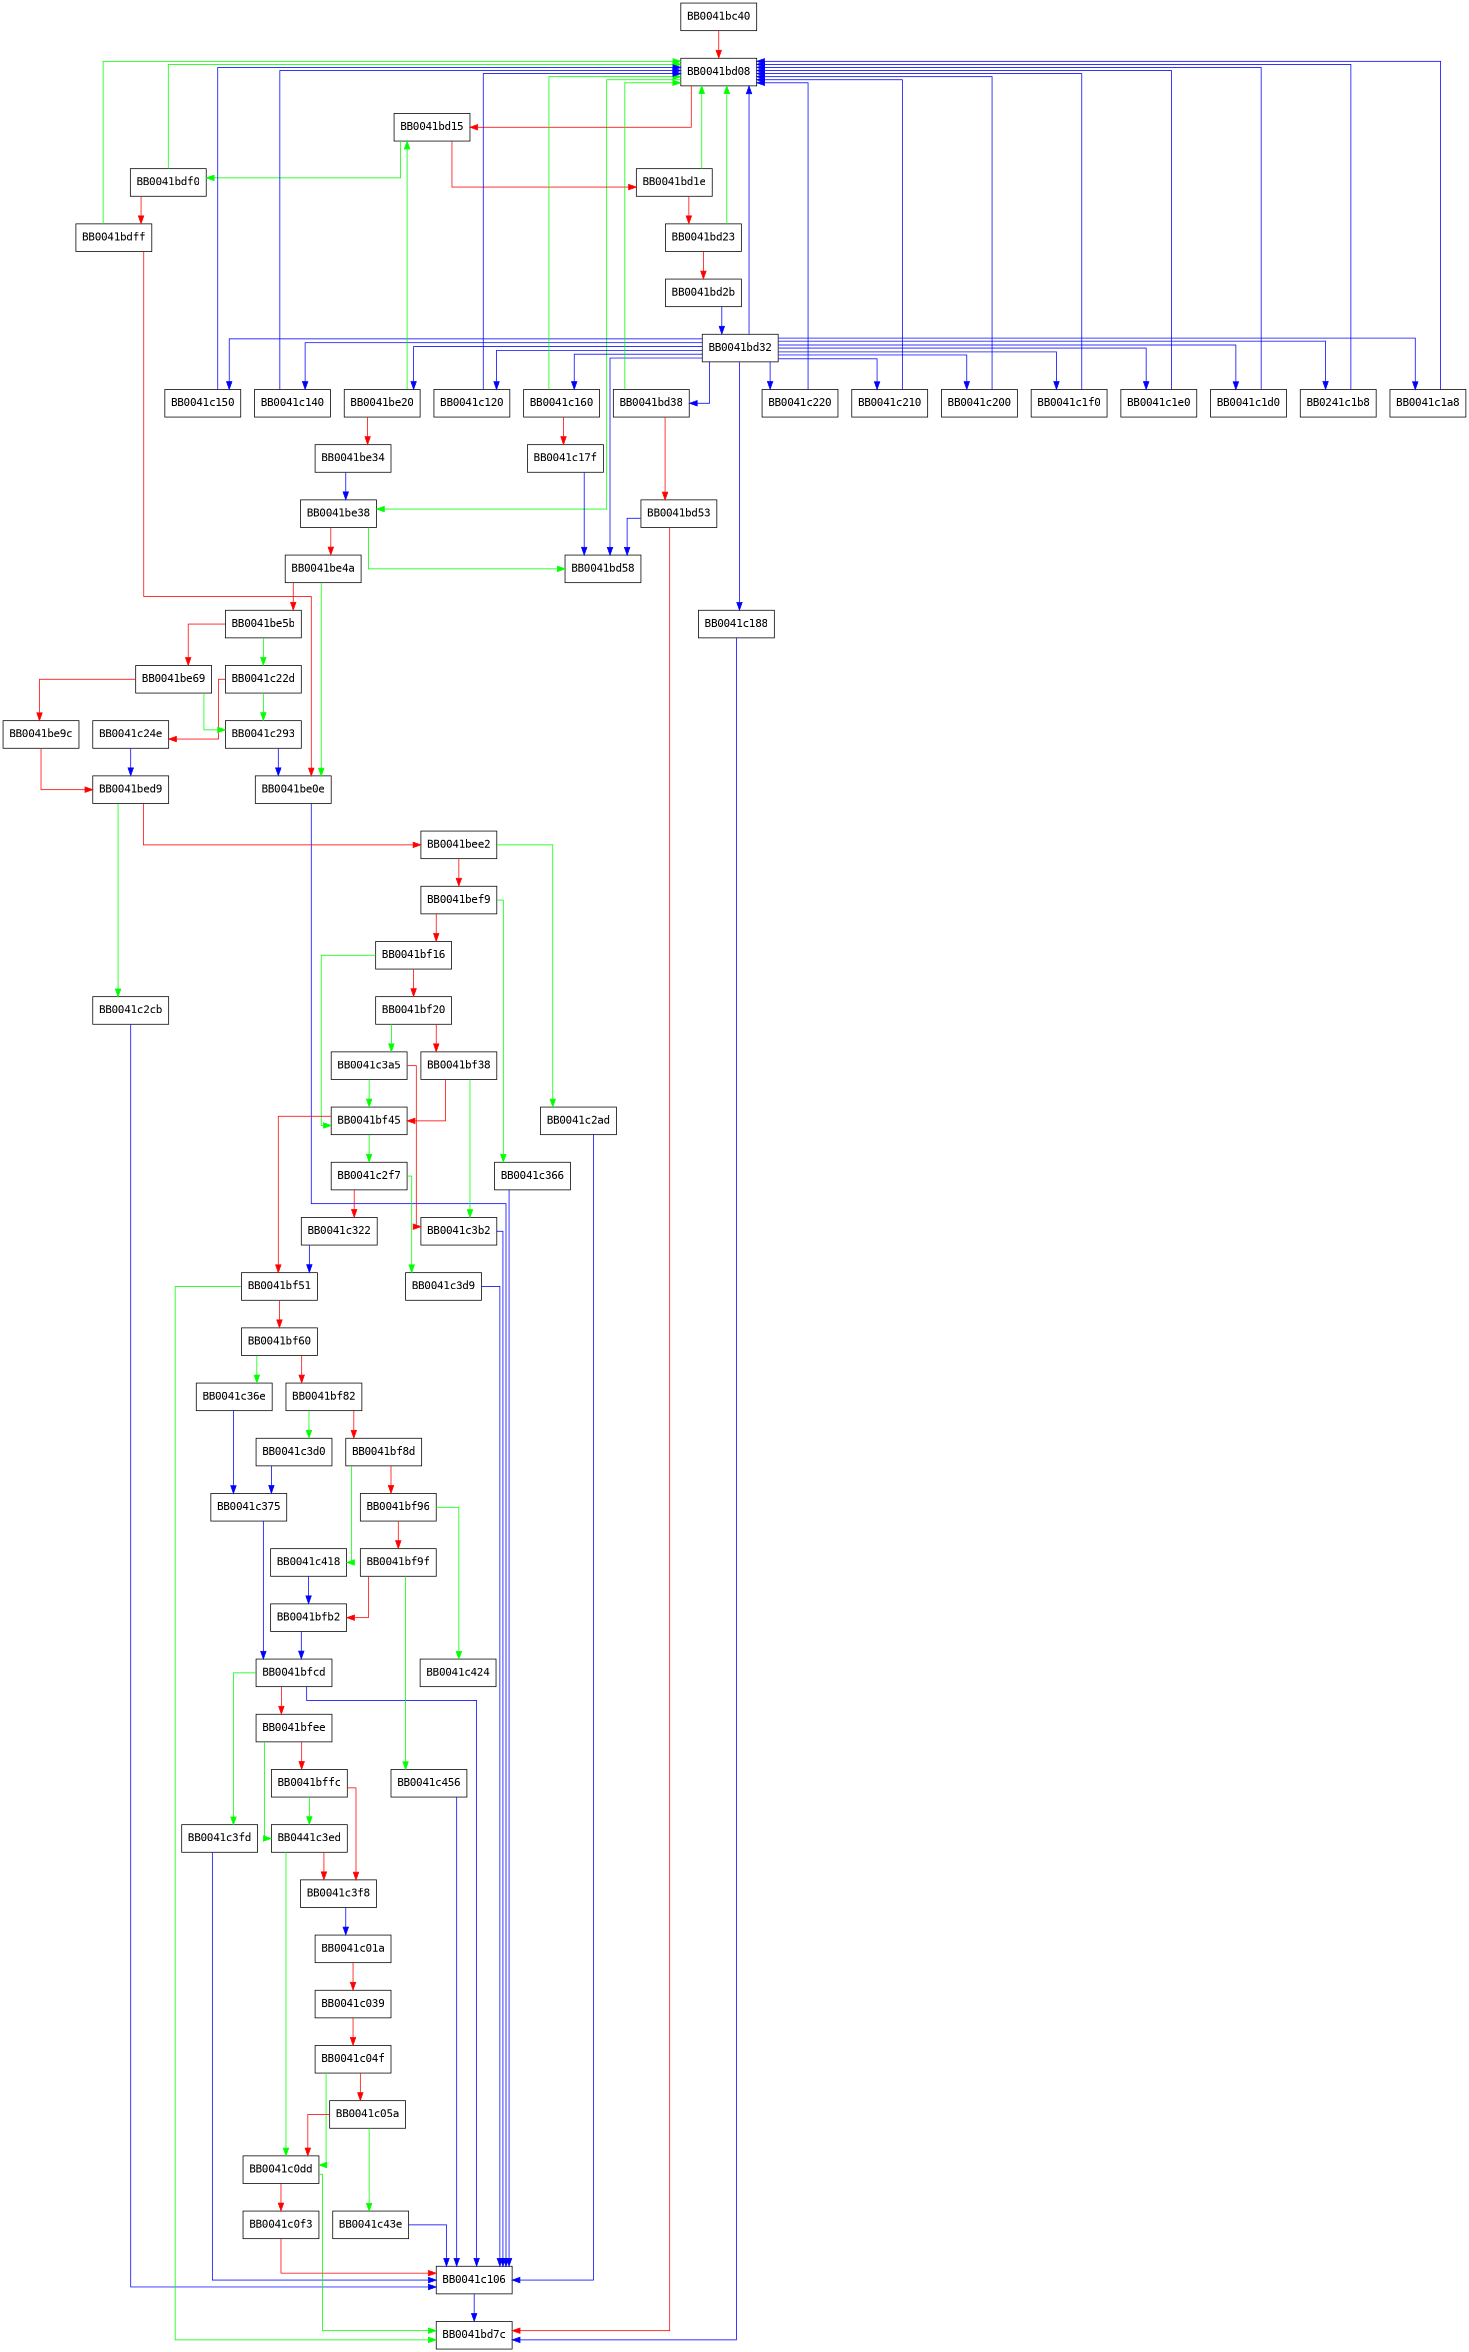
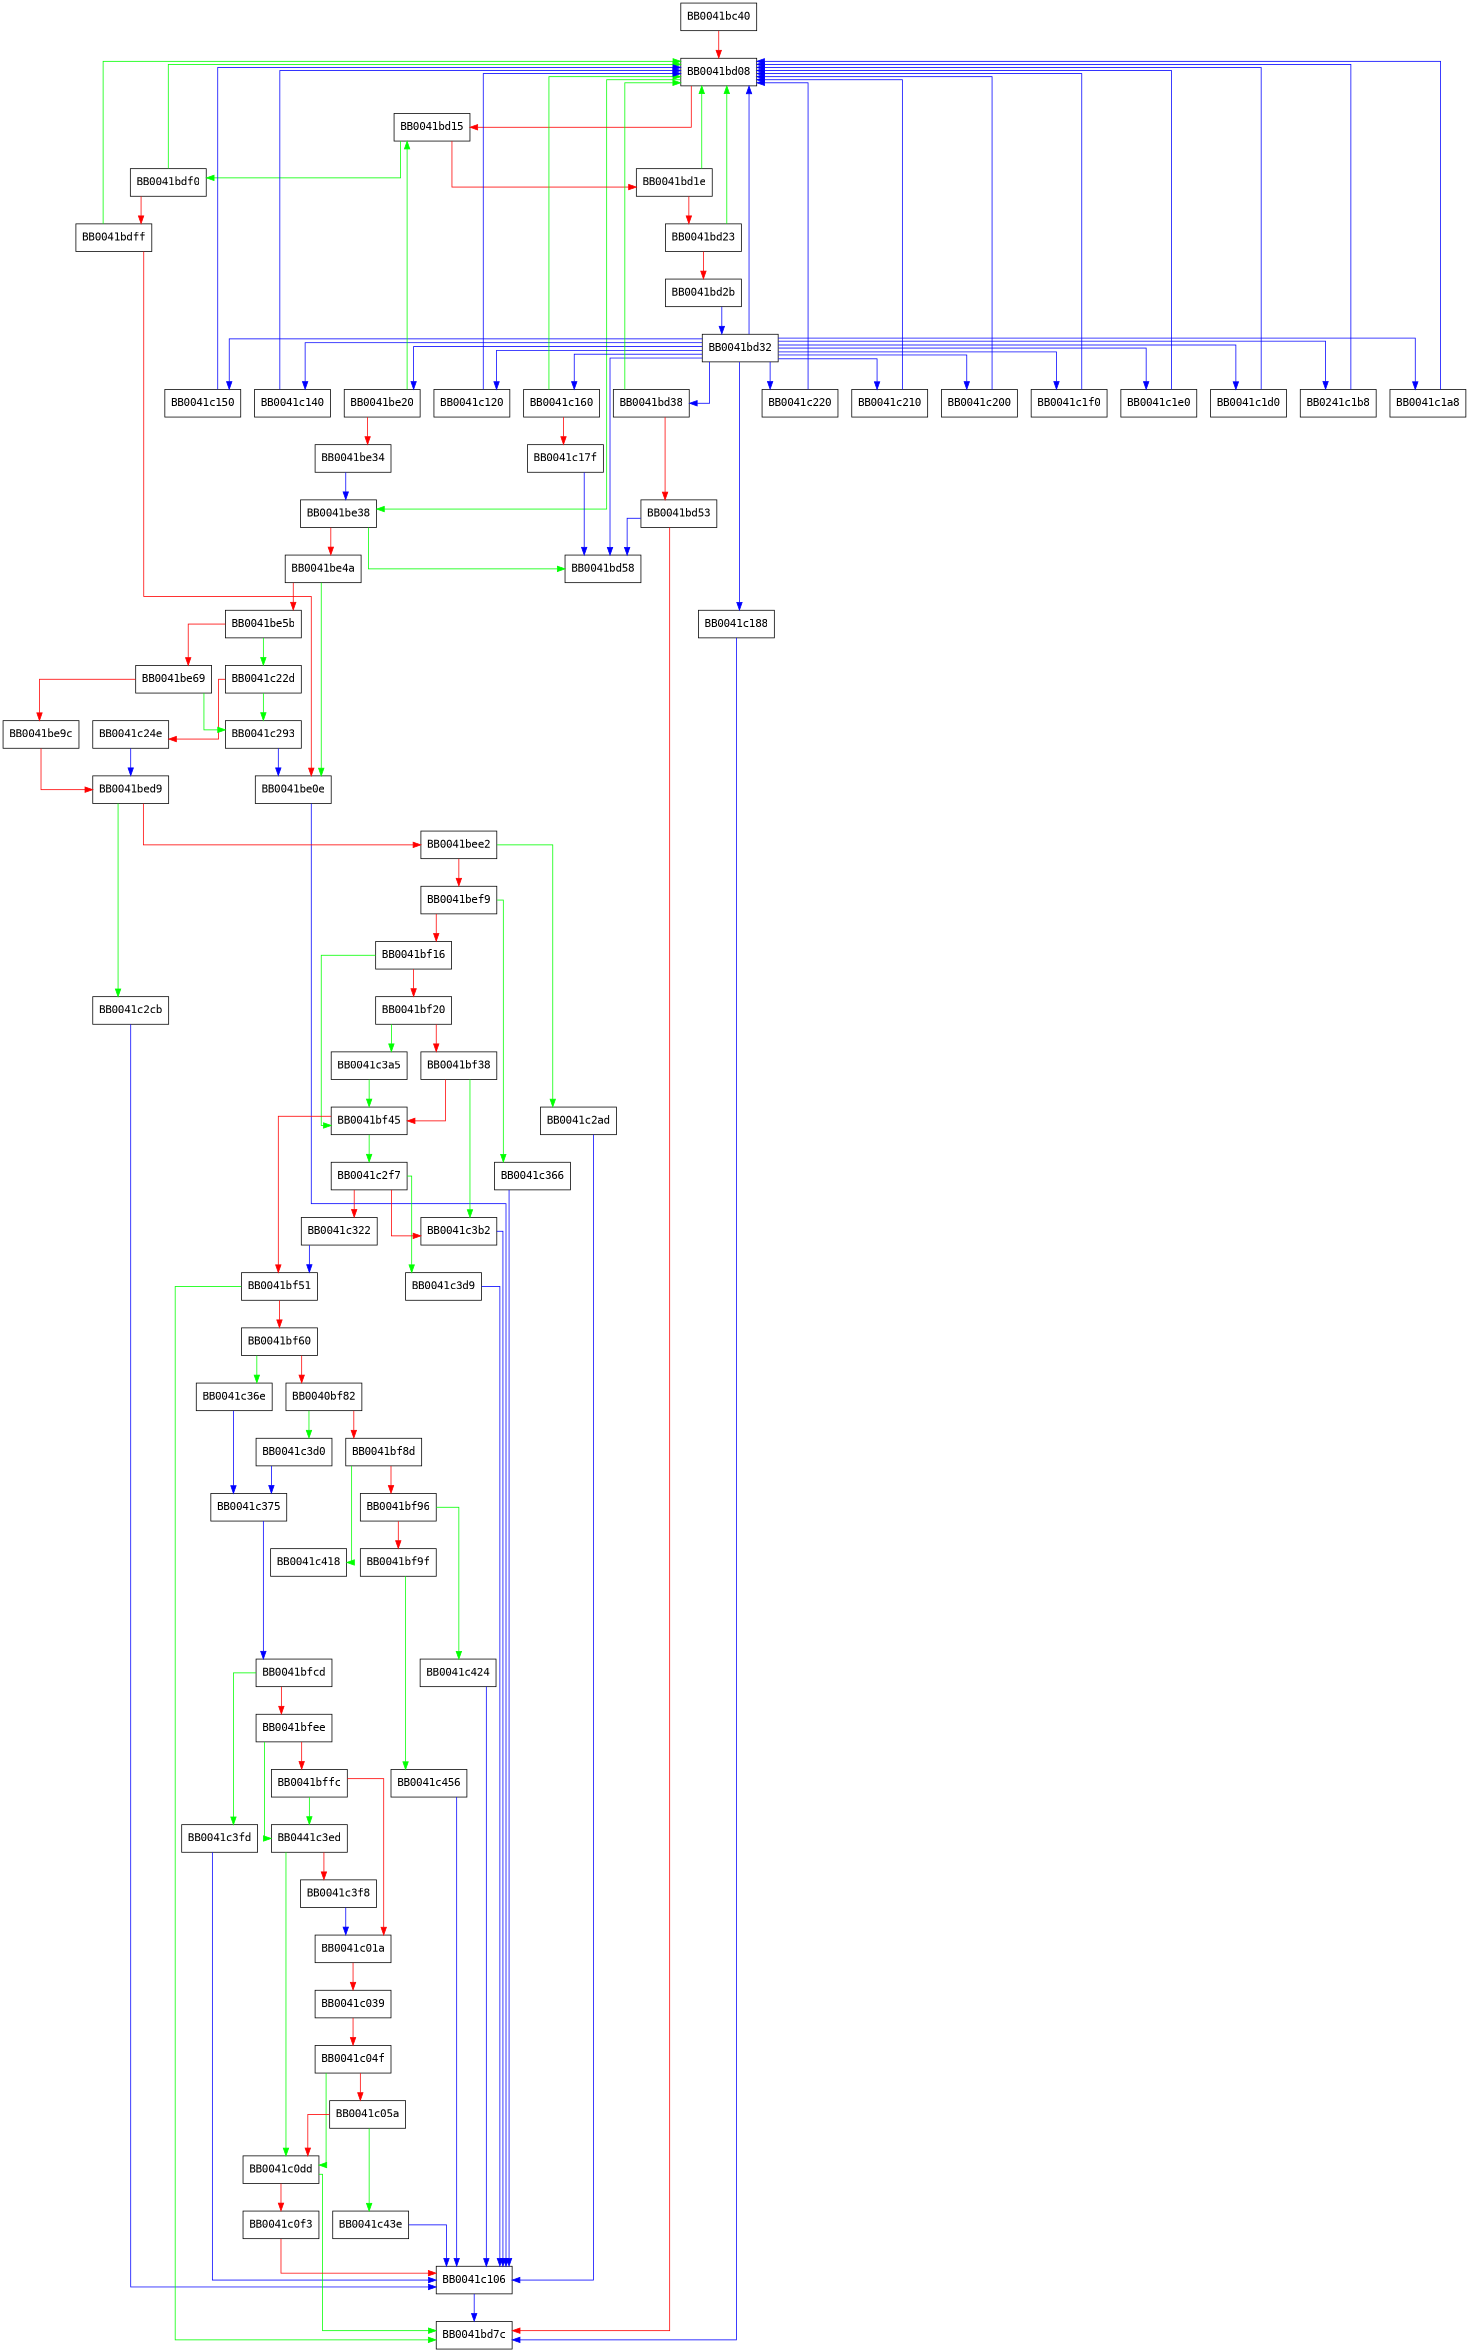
edge "BB0041c3a5" -> "BB0041c3b2": now "BB0041c2f7" -> "BB0041c3b2"
node "BB0041bf82": label "BB0041bf82" -> "BB0040bf82"
node "BB0041bfb2": removed
edge "BB0041bffc" -> "BB0041c3f8": now "BB0041bffc" -> "BB0041c01a"
edge "BB0041bfcd" -> "BB0041c106": now "BB0041c424" -> "BB0041c106"
